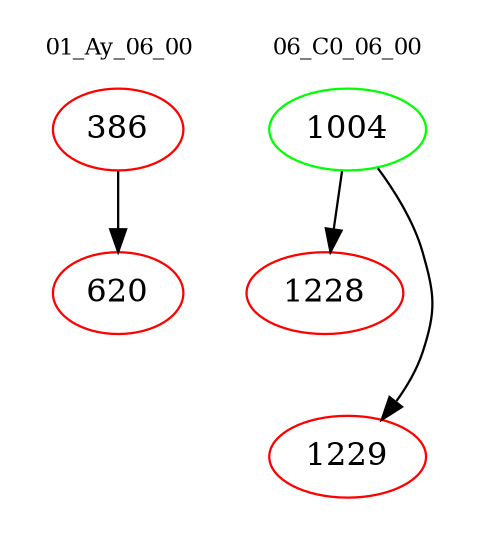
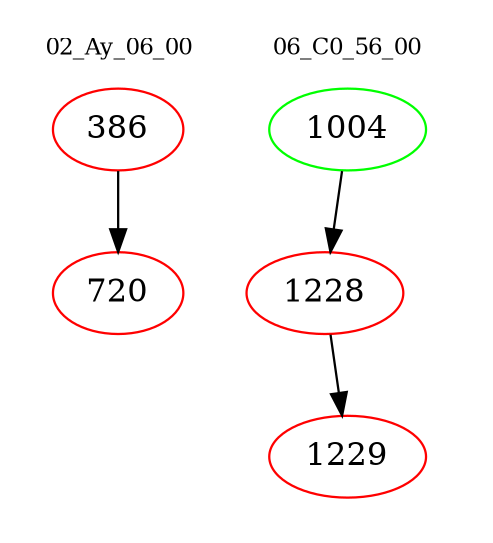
cluster "01_Ay_06_00": label "01_Ay_06_00" -> "02_Ay_06_00"
cluster "06_C0_06_00": label "06_C0_06_00" -> "06_C0_56_00"
edge "1004" -> "1229": now "1228" -> "1229"
node "620": label "620" -> "720"
